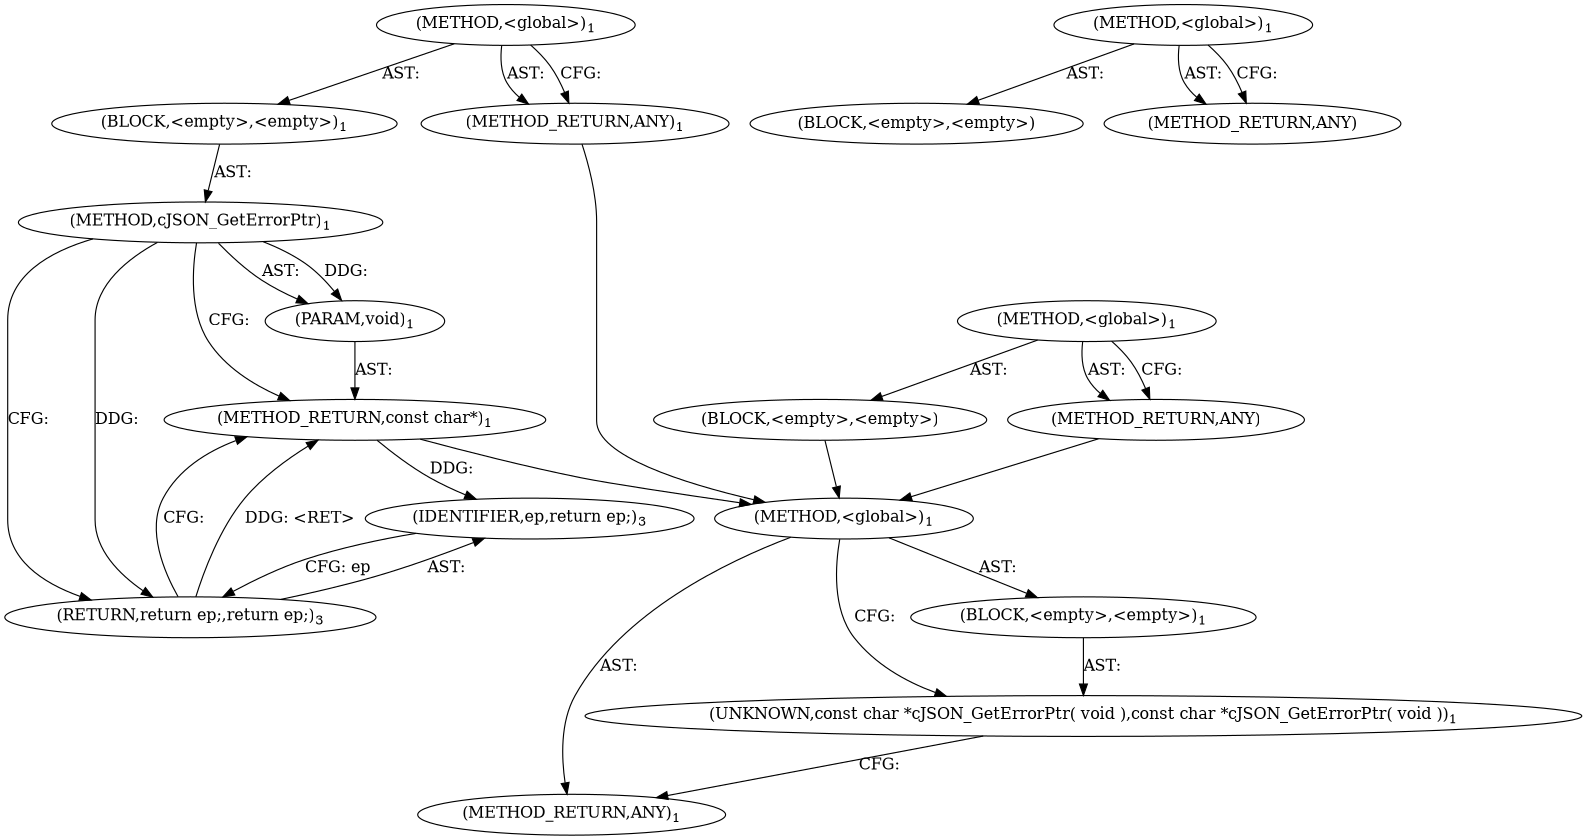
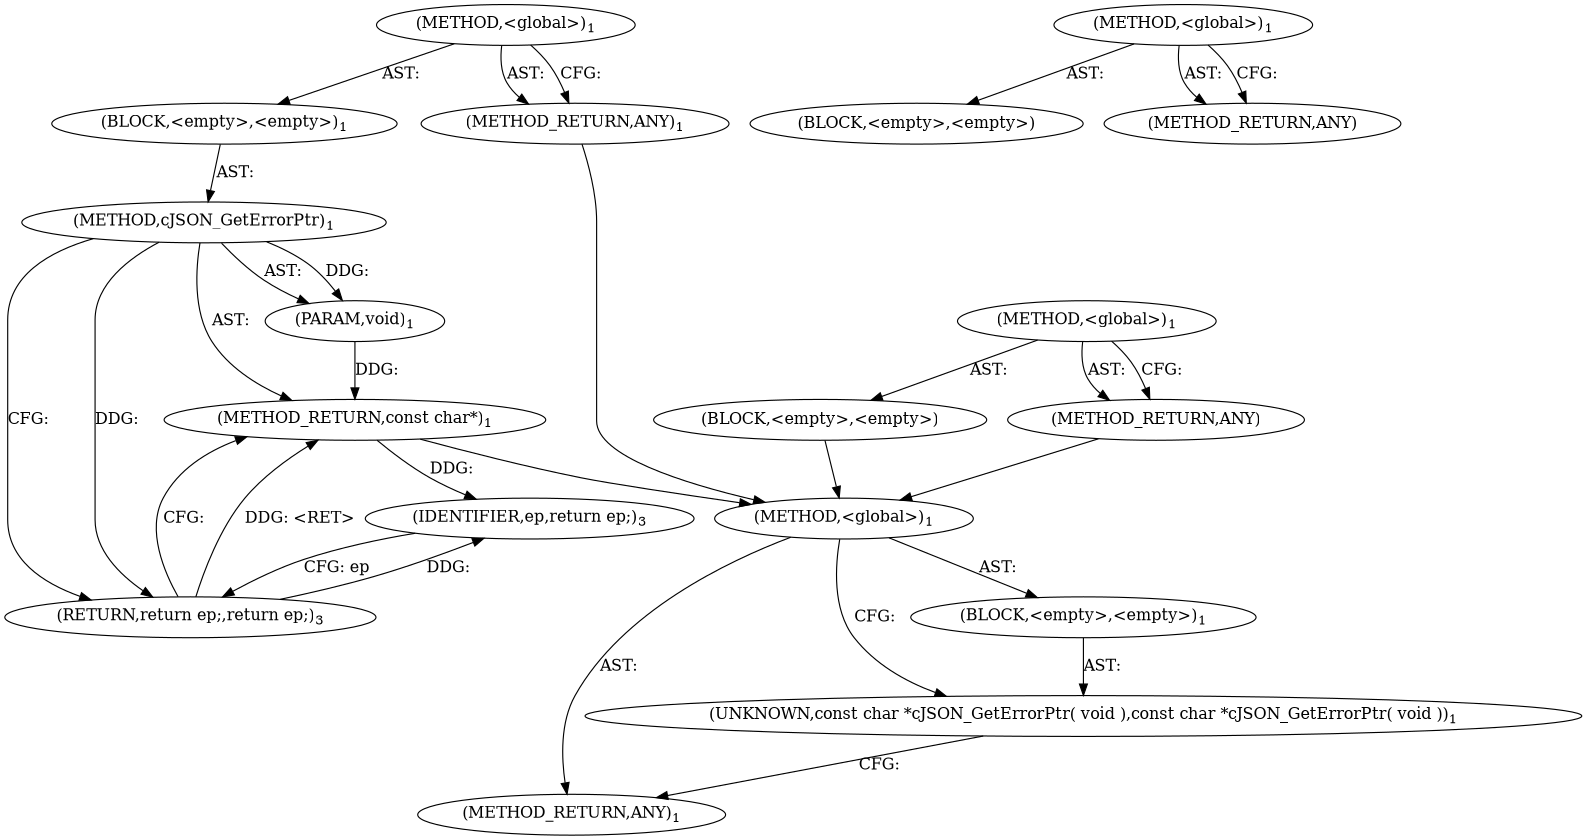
edge "(METHOD,cJSON_GetErrorPtr)" -> "(METHOD_RETURN,const char*)": label "CFG: " -> "AST: "
edge "(PARAM,void)" -> "(METHOD_RETURN,const char*)": label "AST: " -> "DDG: "
edge "(RETURN,return ep;,return ep;)" -> "(IDENTIFIER,ep,return ep;)": label "AST: " -> "DDG: "
